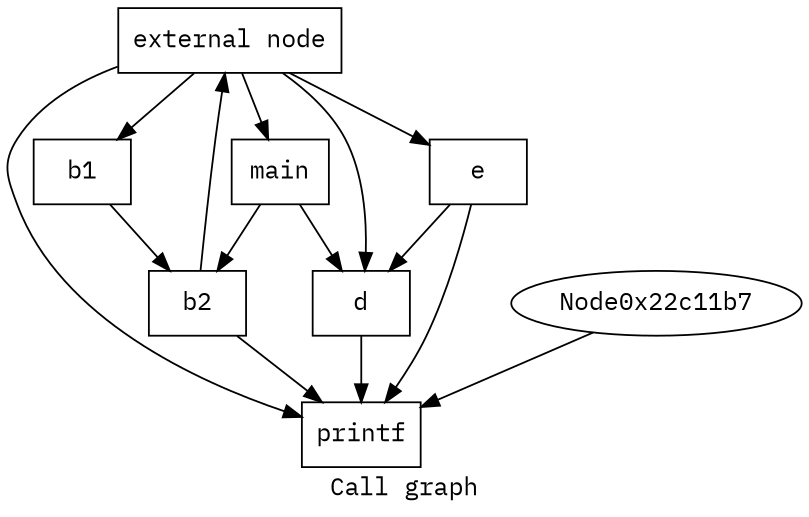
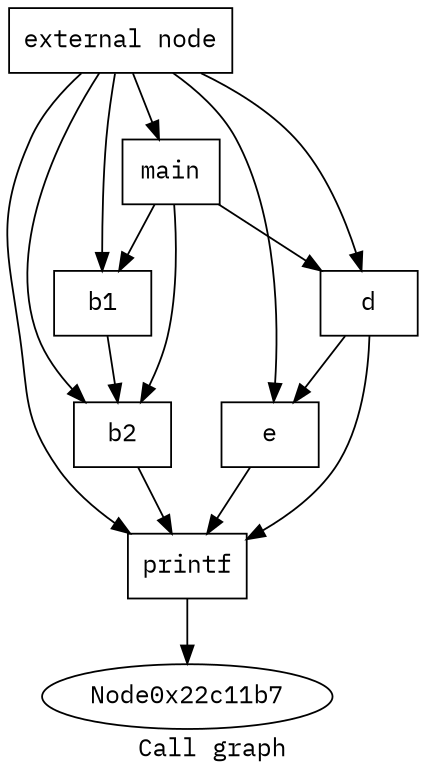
edge "b2" -> "external node": reversed
edge "main" -> "b1": added
edge "e" -> "d": reversed
edge "Node0x22c11b7" -> "printf": reversed
